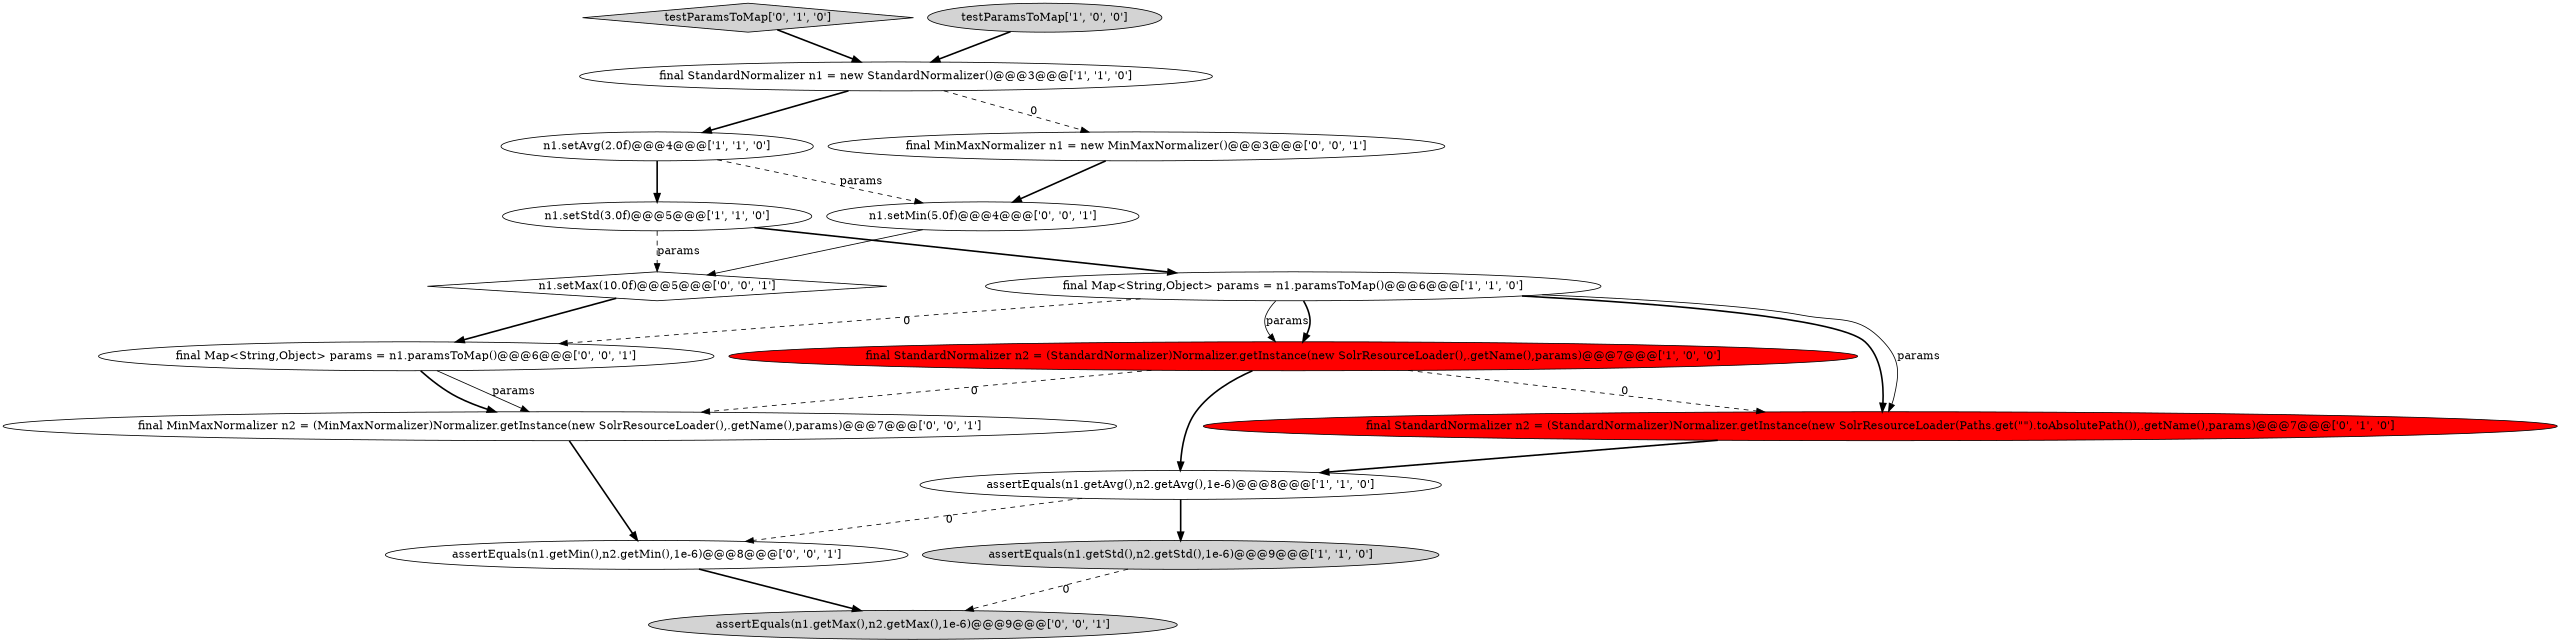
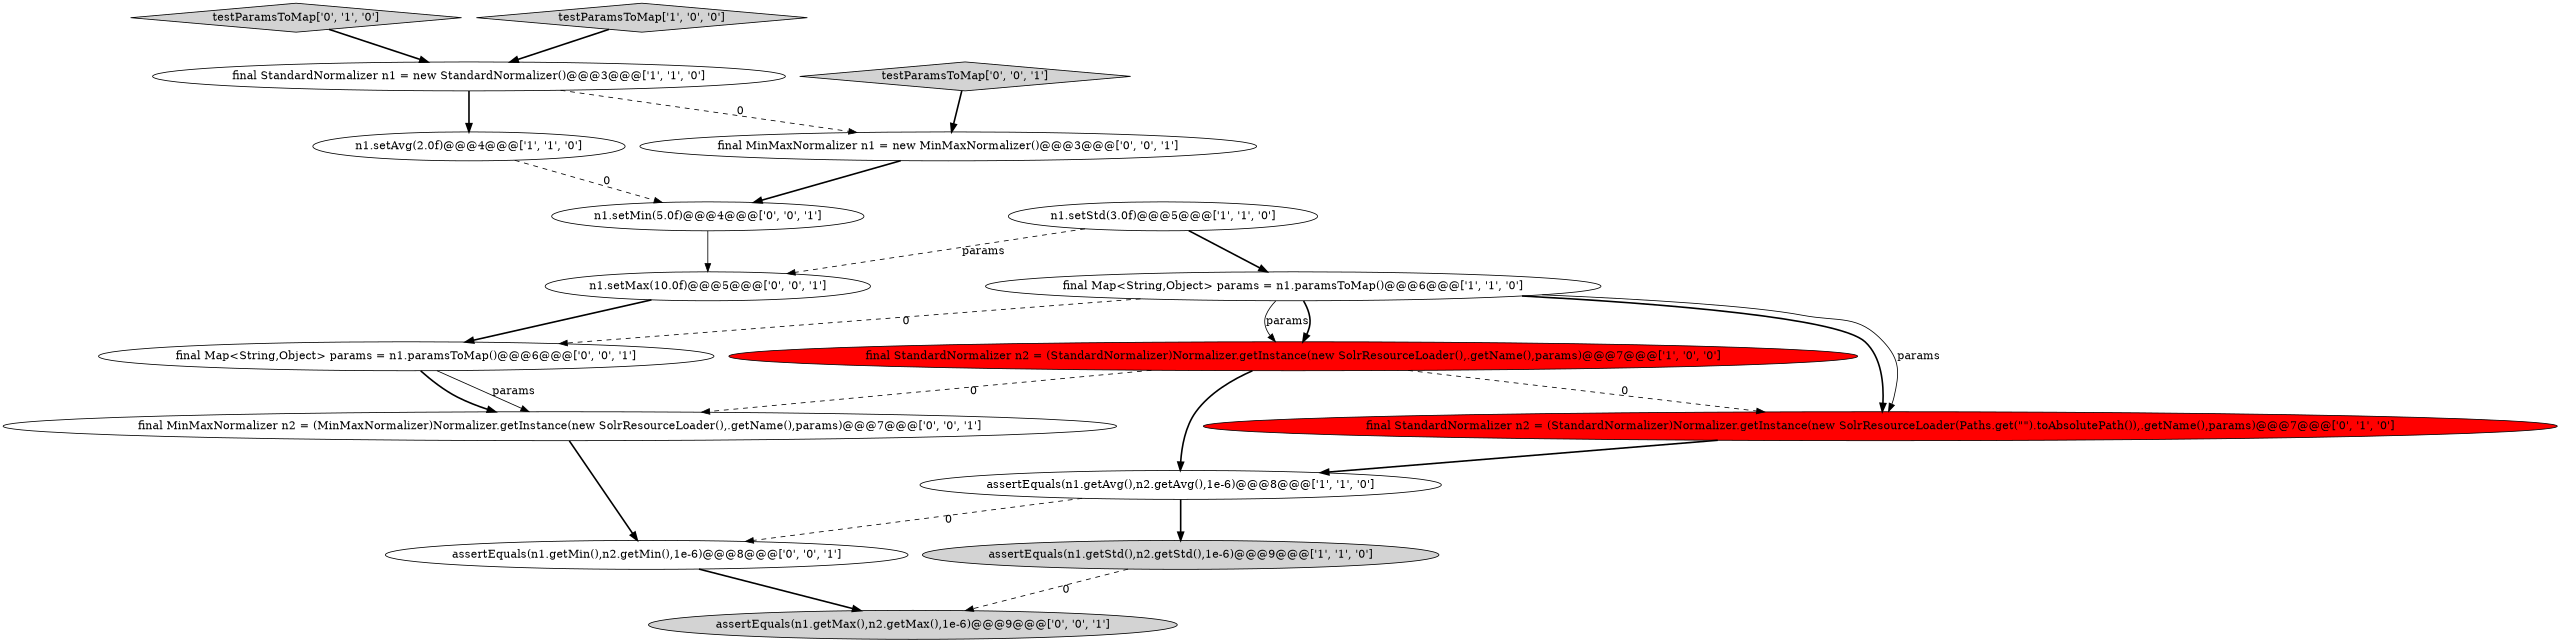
node "testParamsToMap['1', '0', '0']": shape ellipse -> diamond
node "testParamsToMap['0', '0', '1']": added
edge "n1.setAvg(2.0f)@@@4@@@['1', '1', '0']" -> "n1.setStd(3.0f)@@@5@@@['1', '1', '0']": removed
edge "n1.setAvg(2.0f)@@@4@@@['1', '1', '0']" -> "n1.setMin(5.0f)@@@4@@@['0', '0', '1']": label "params" -> "0"
node "n1.setMax(10.0f)@@@5@@@['0', '0', '1']": shape diamond -> ellipse
